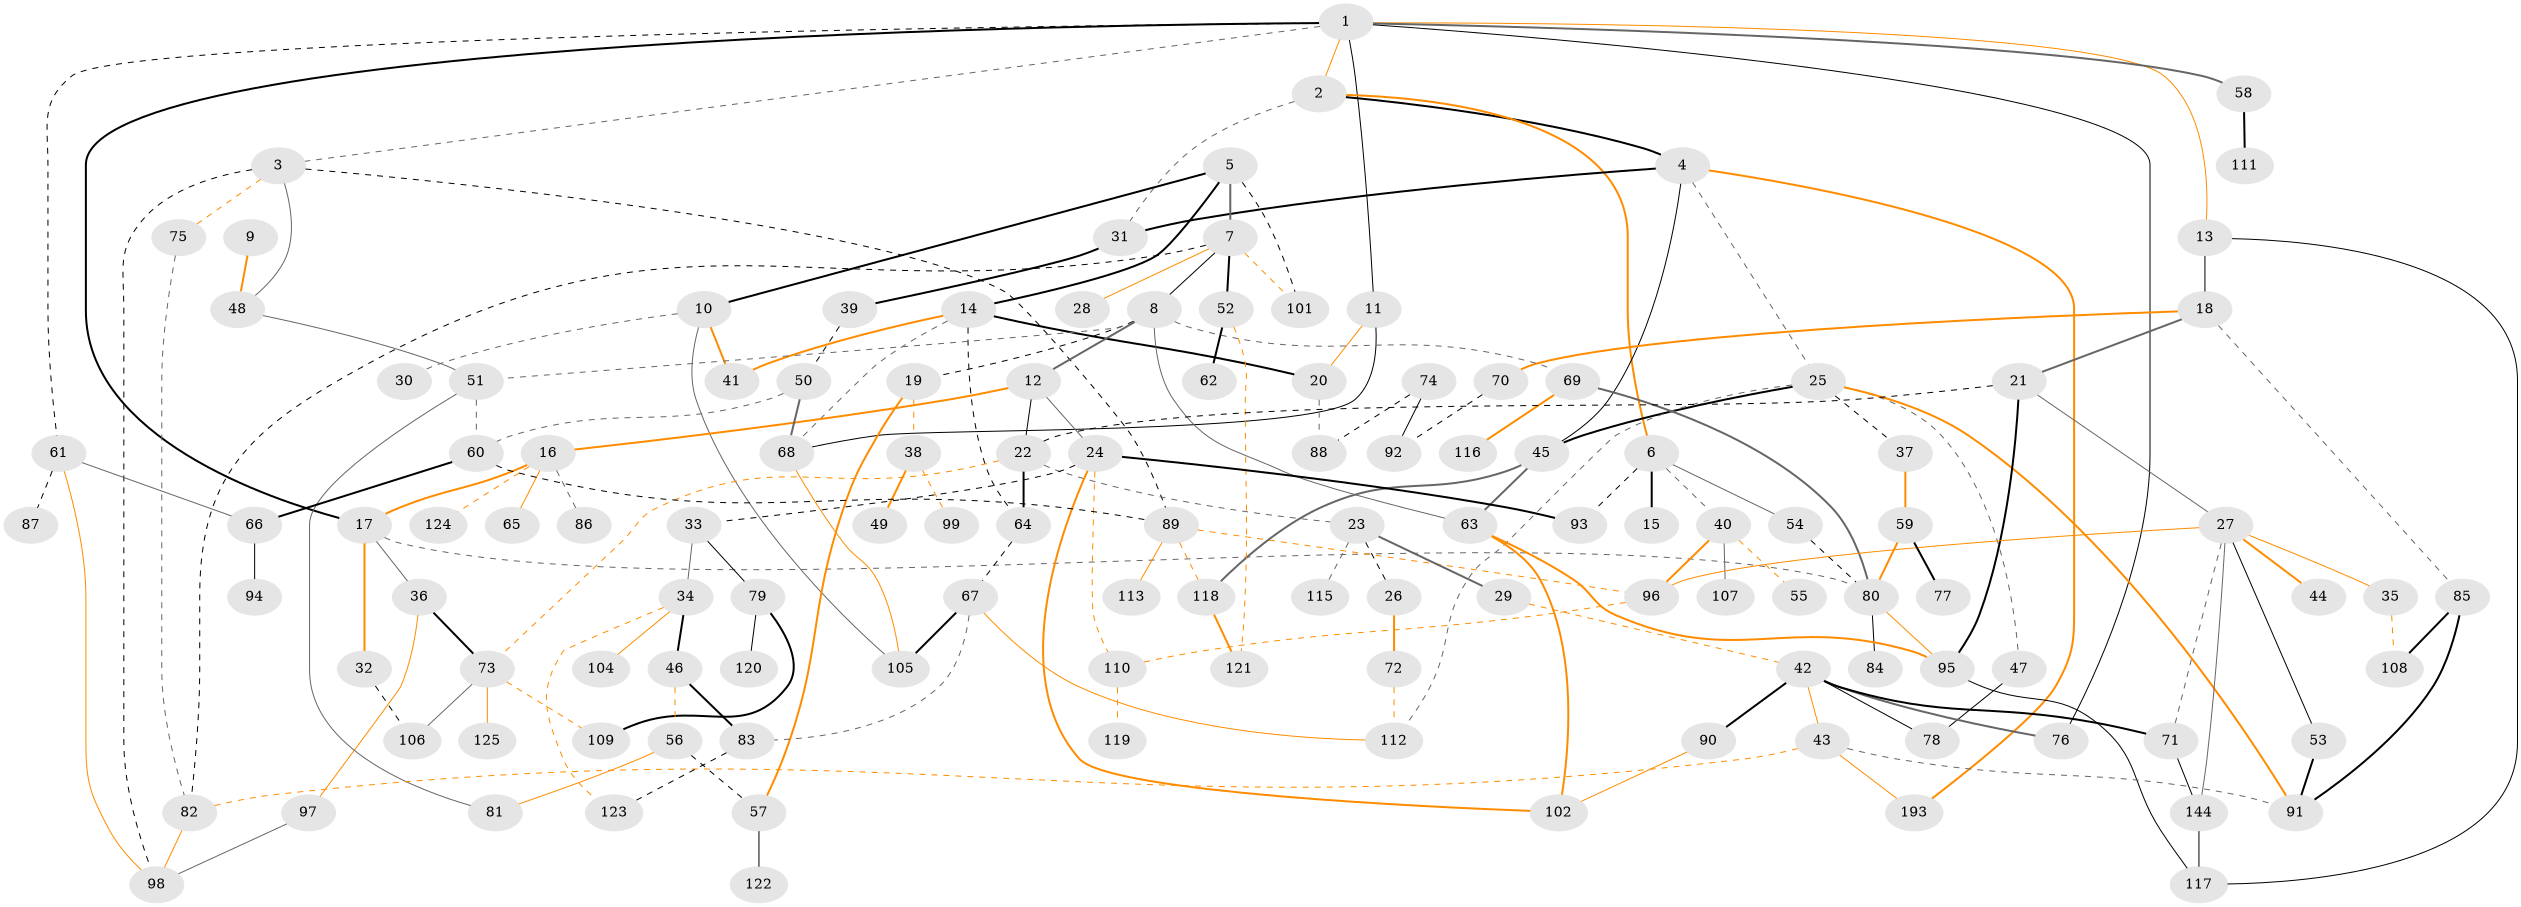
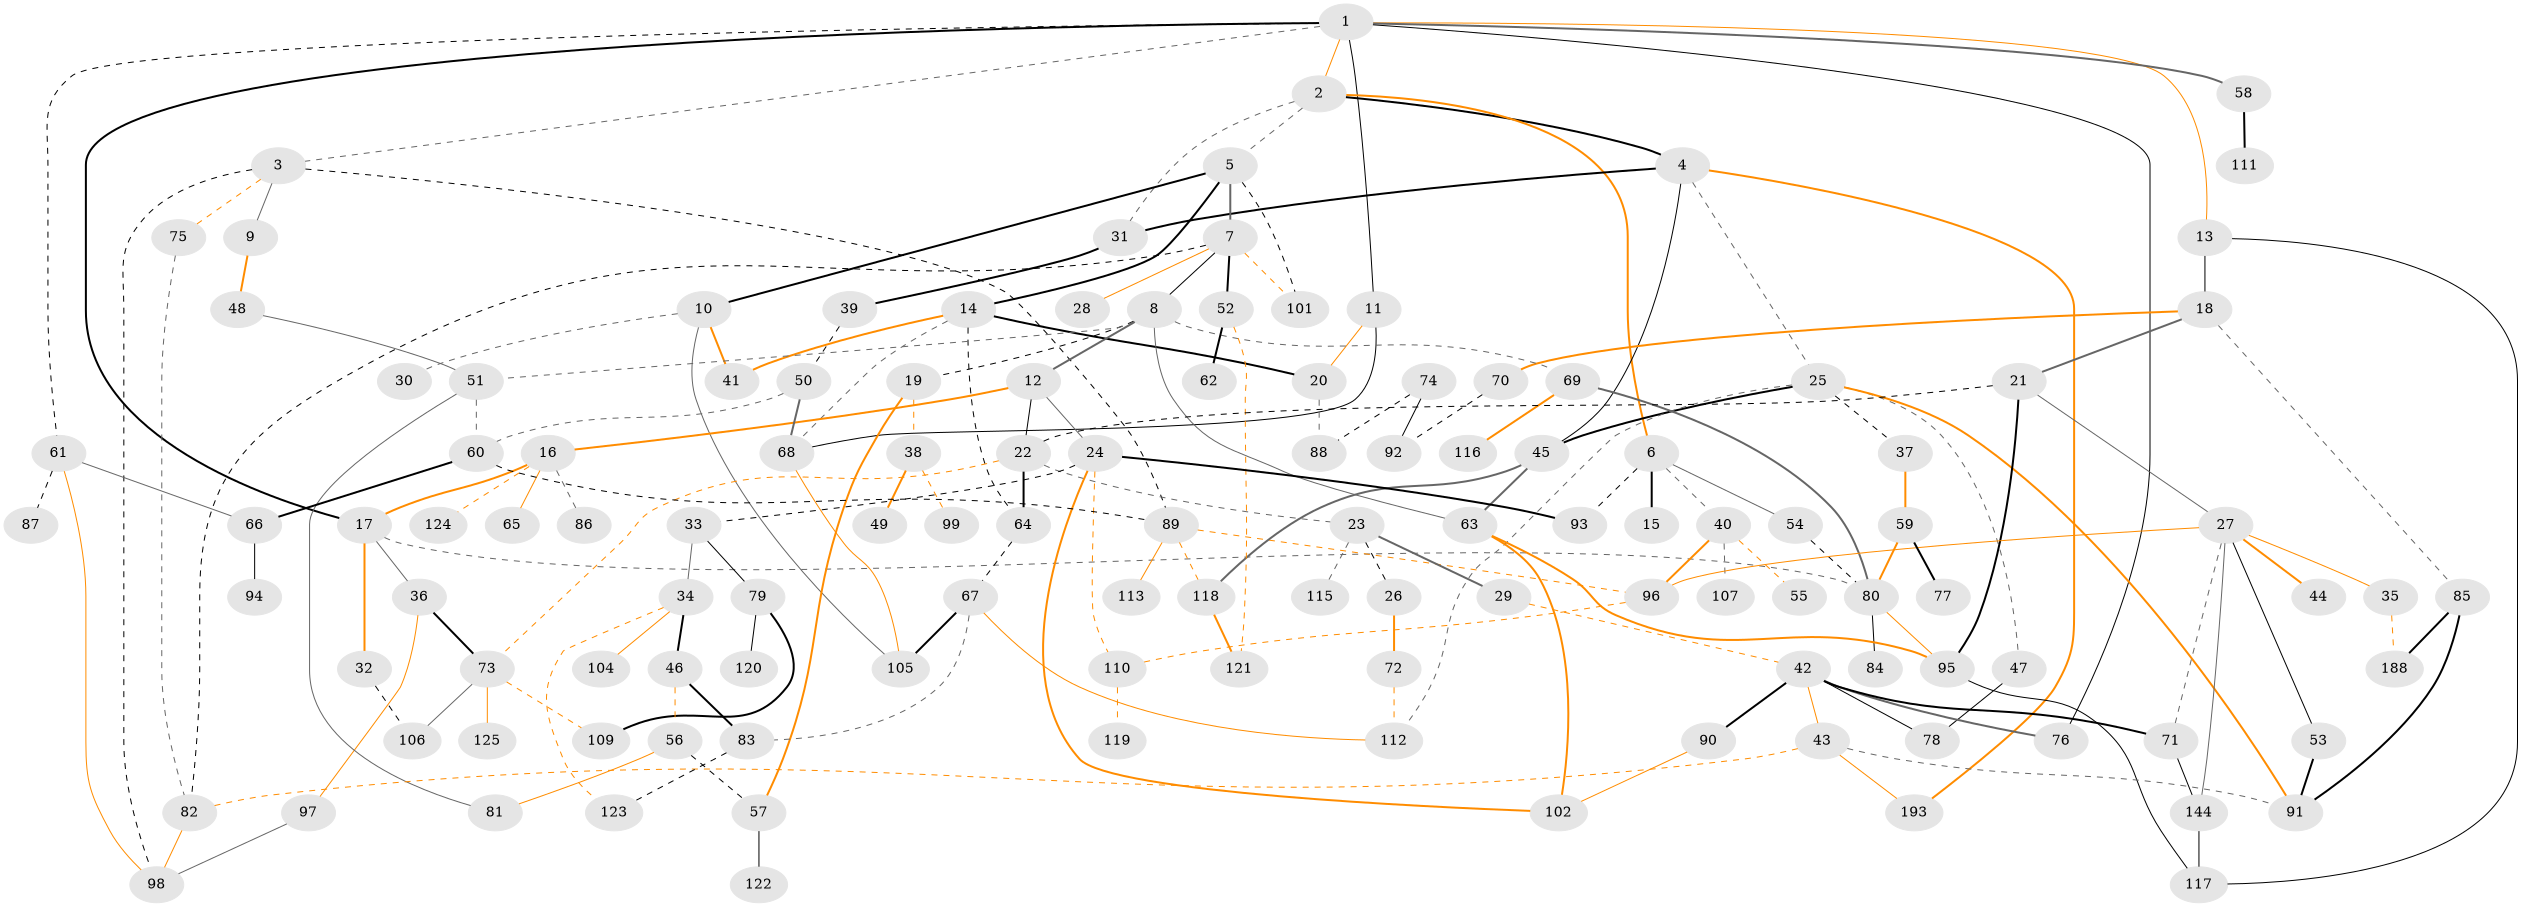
edge "2" -- "5": added
edge "3" -- "48": now "3" -- "9"
edge "40" -- "107": style solid -> dashed
node "108": label "108" -> "188"
